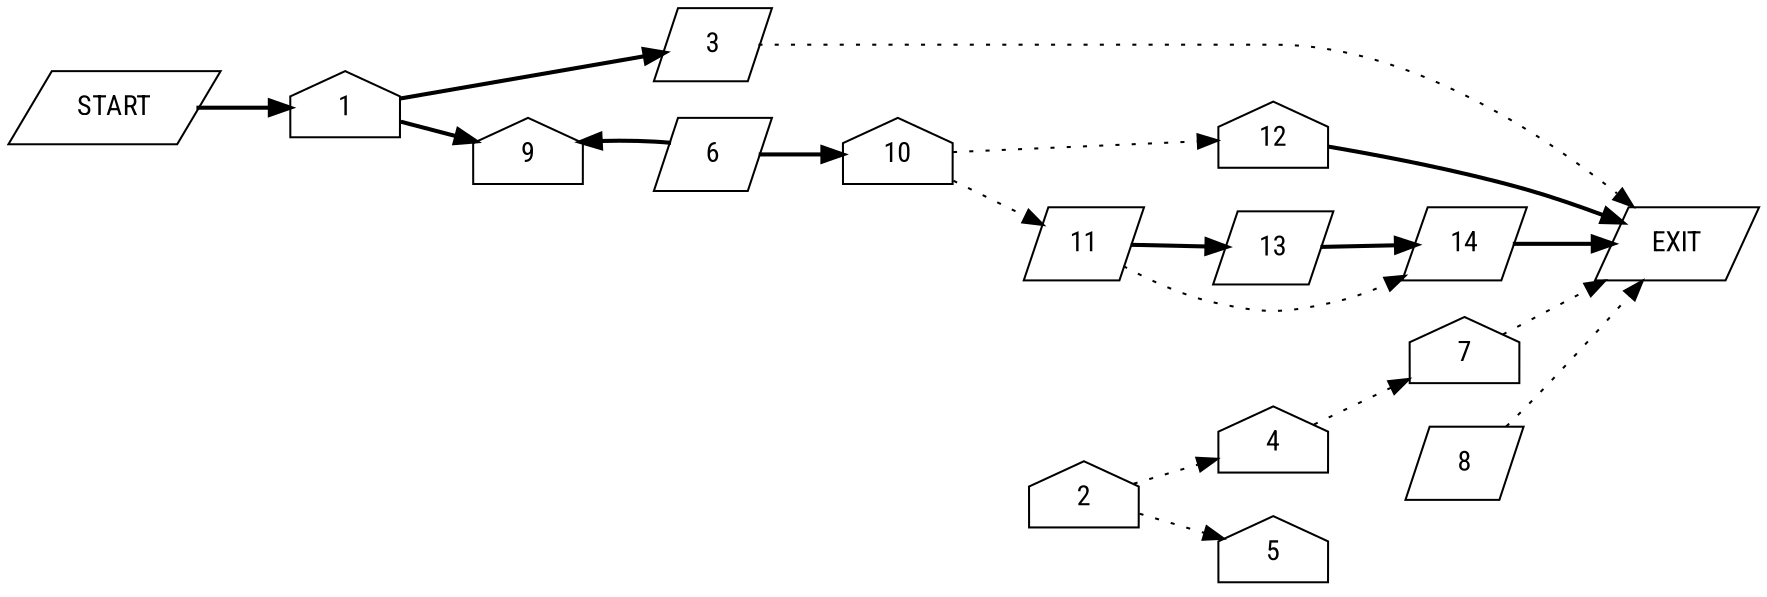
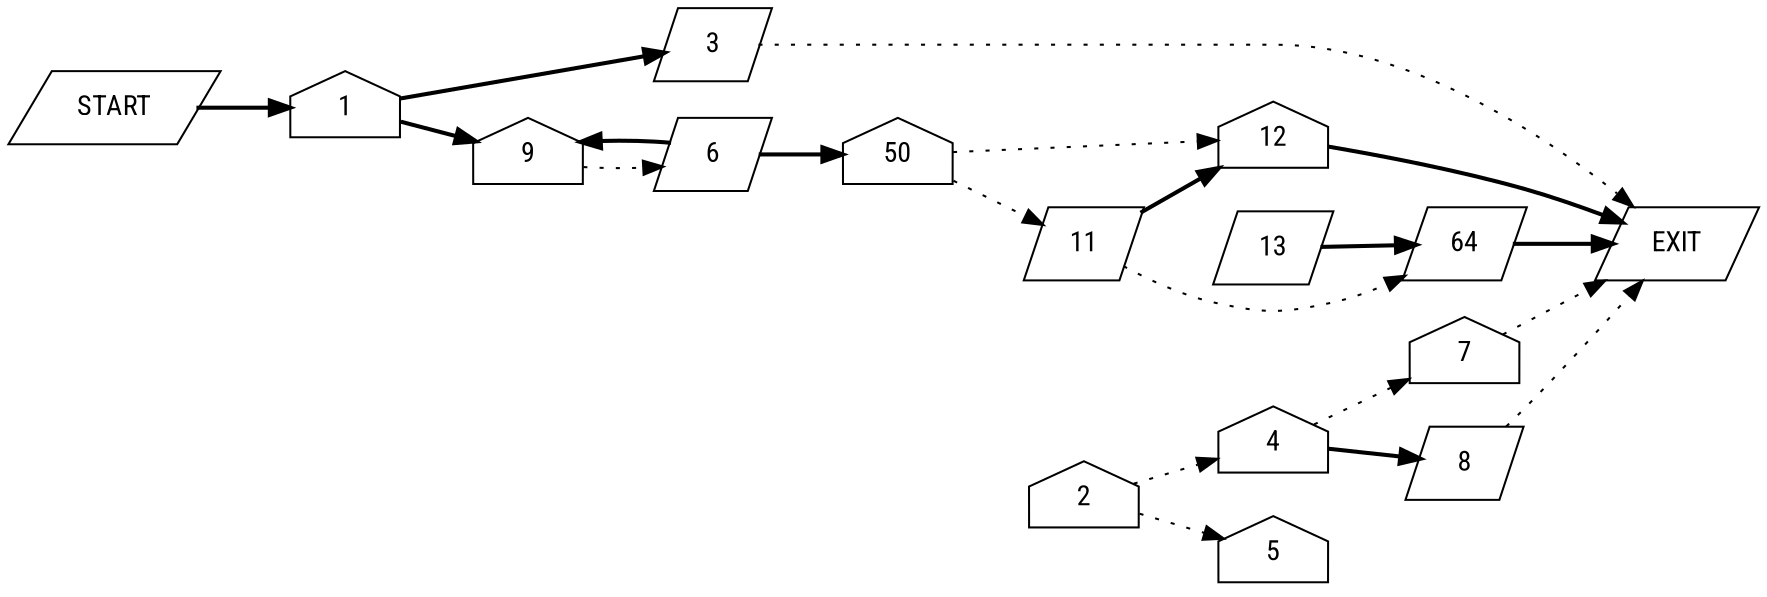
node "10": label "10" -> "50"
edge "9" -> "6": added
node "14": label "14" -> "64"
edge "11" -> "13": now "11" -> "12"
edge "4" -> "8": added
